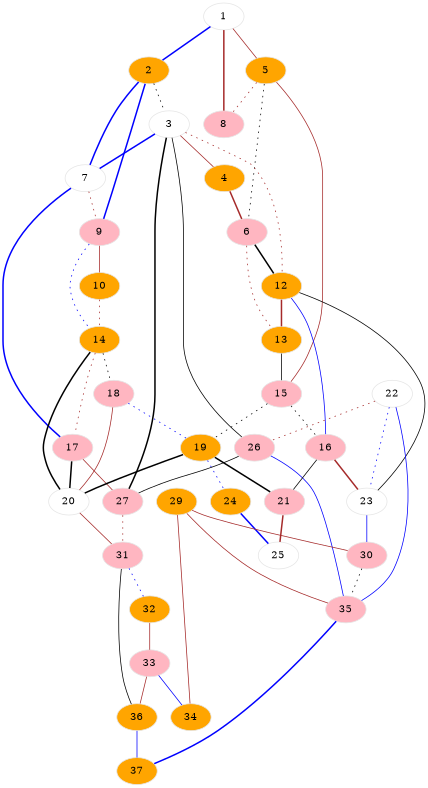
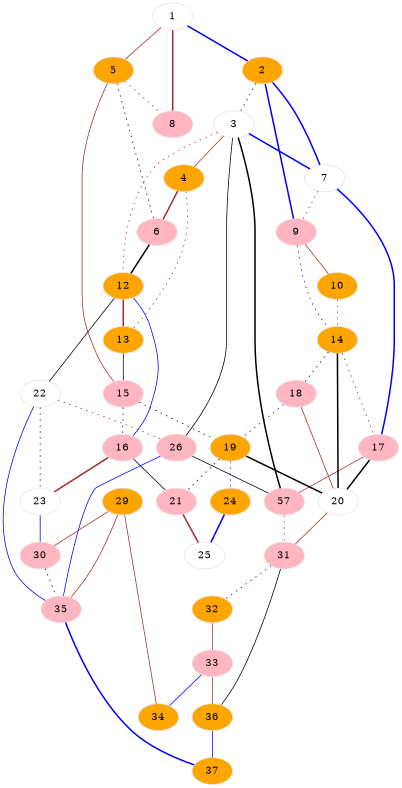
edge "6" -- "13": now "4" -- "13"
edge "12" -- "23": now "12" -- "22"
edge "19" -- "21": style bold -> dotted
node "27": label "27" -> "57"
